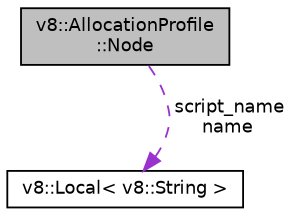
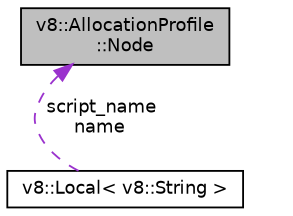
edge "v8::AllocationProfile ::Node" -> "v8::Local< v8::String >": reversed
